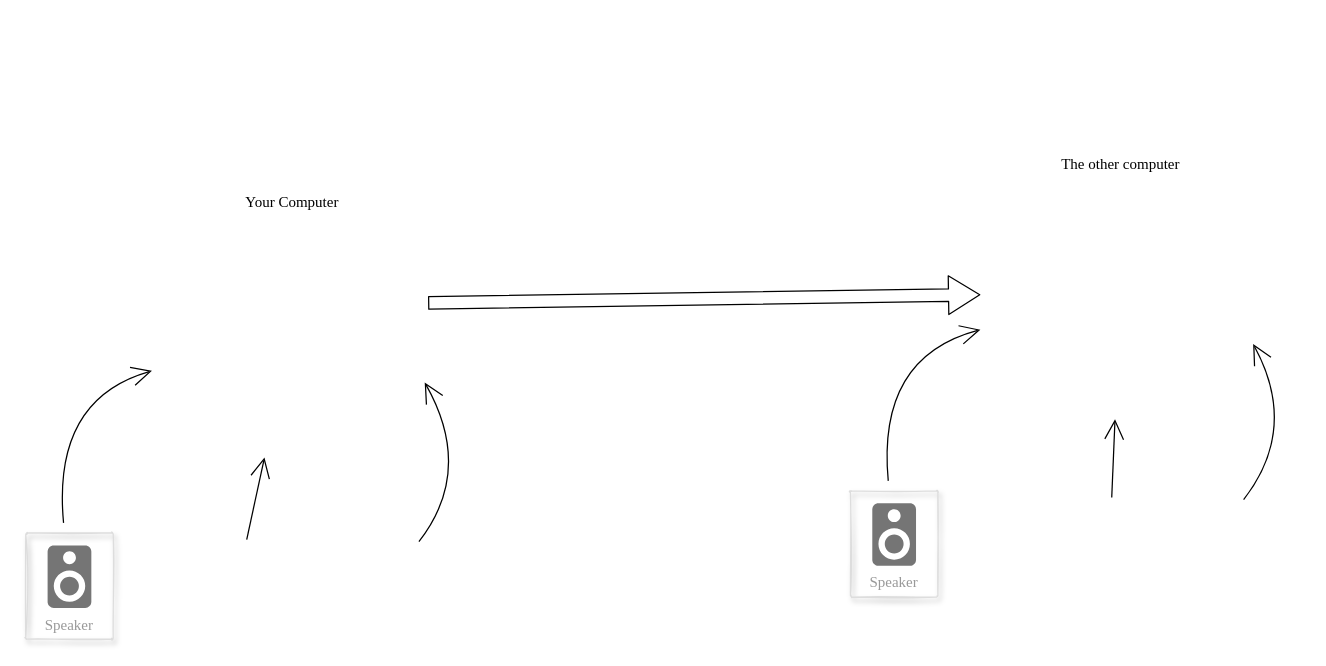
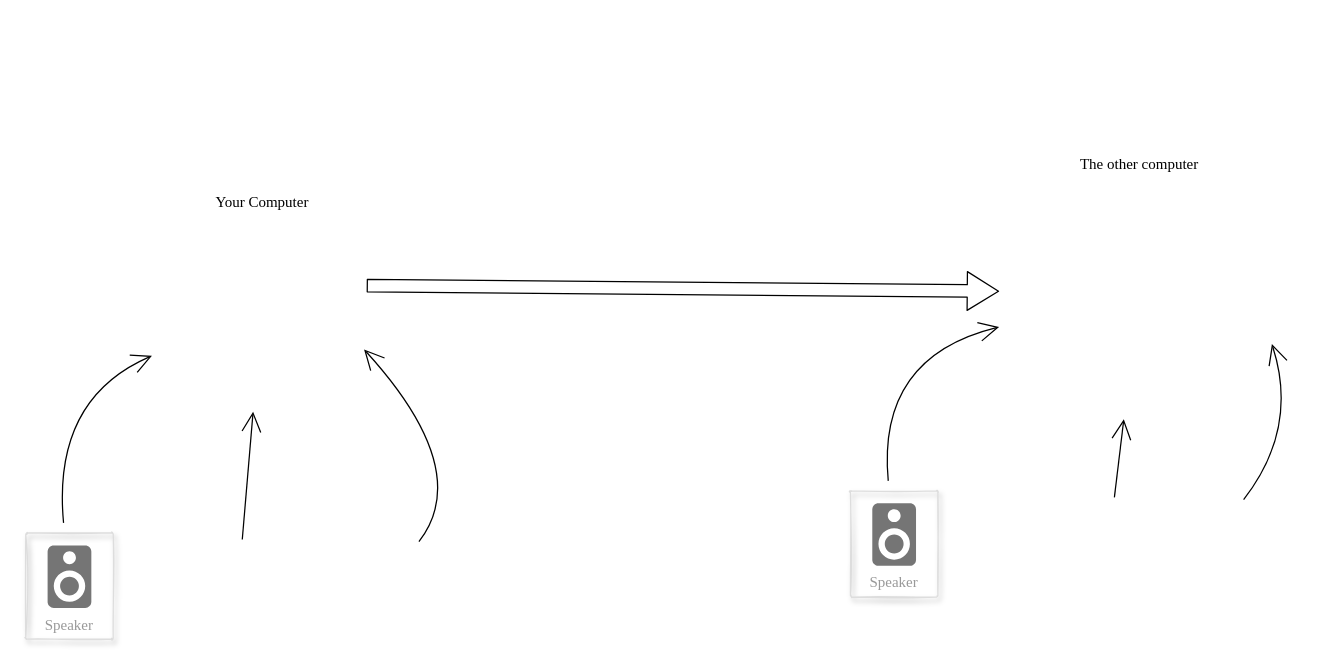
node "The other computer": moved (1121, 293) -> (1139, 293)
node "Your Computer": size 260x233 -> 200x188
